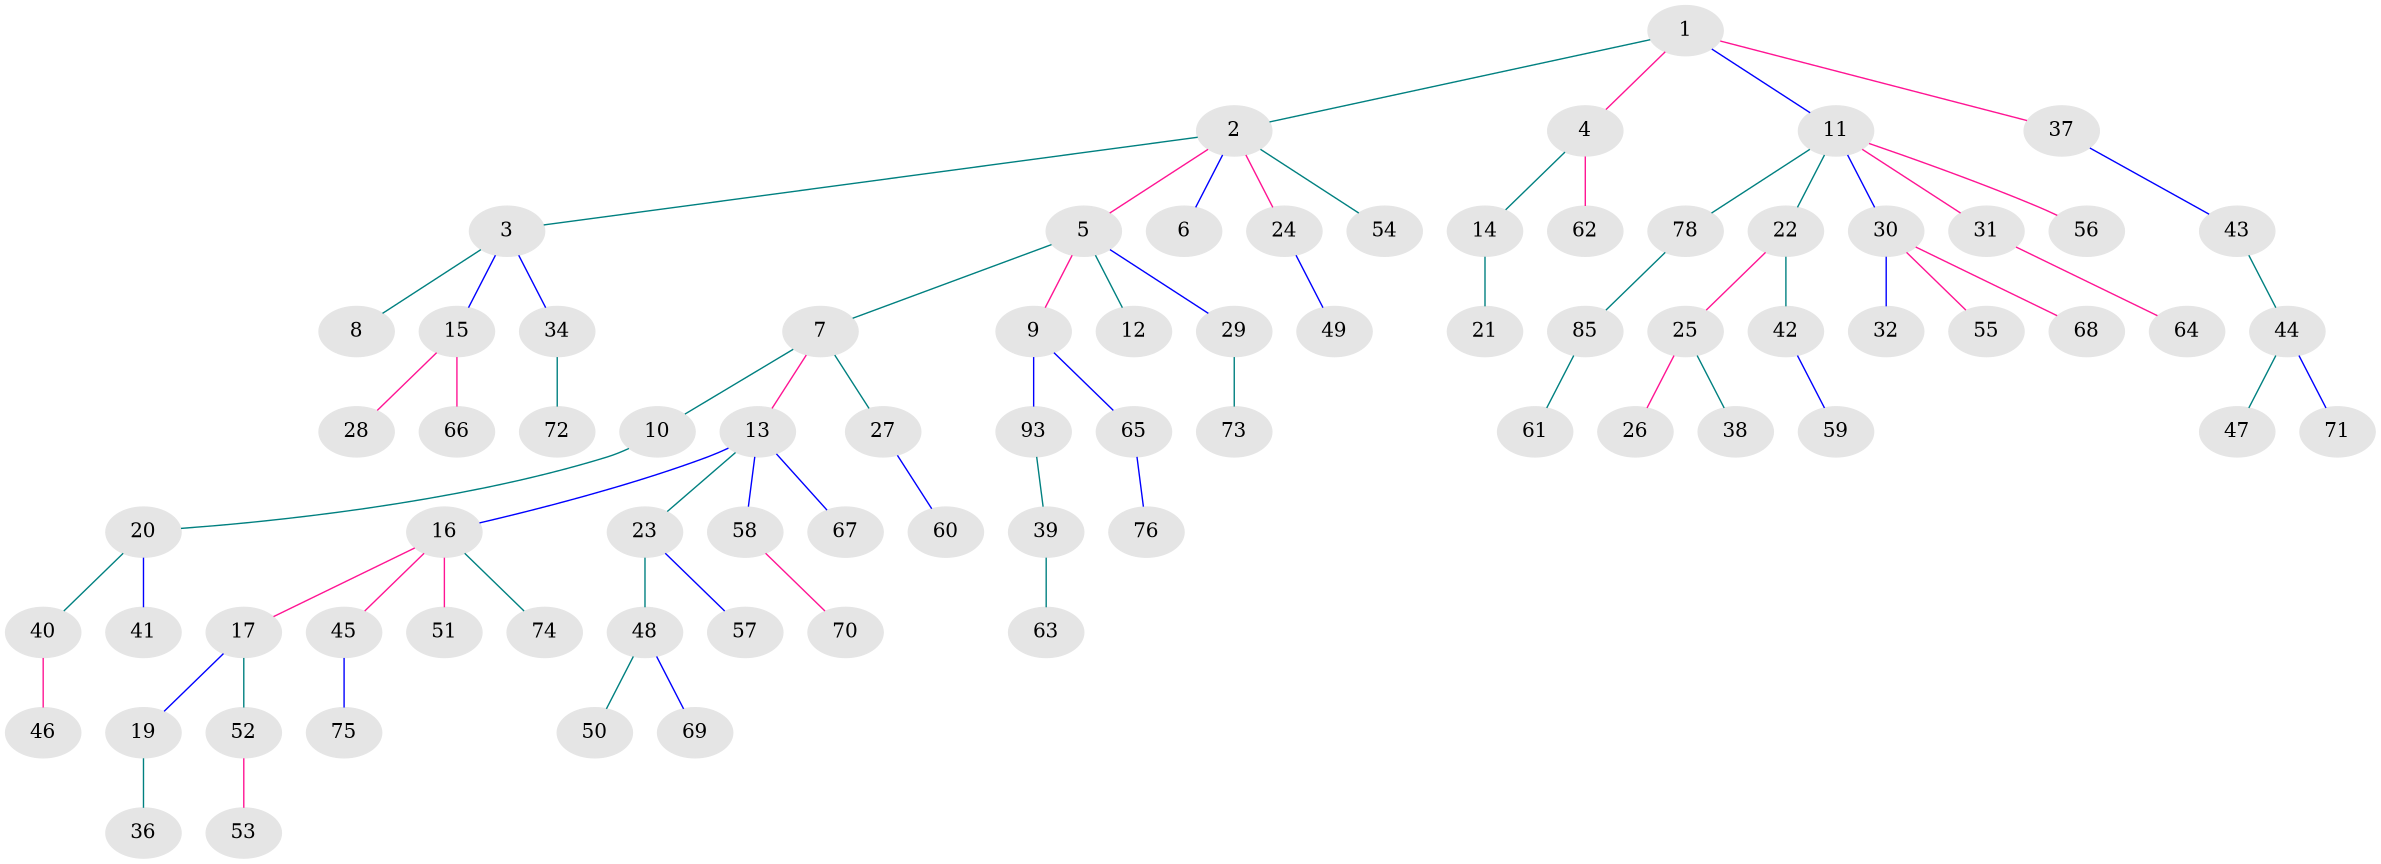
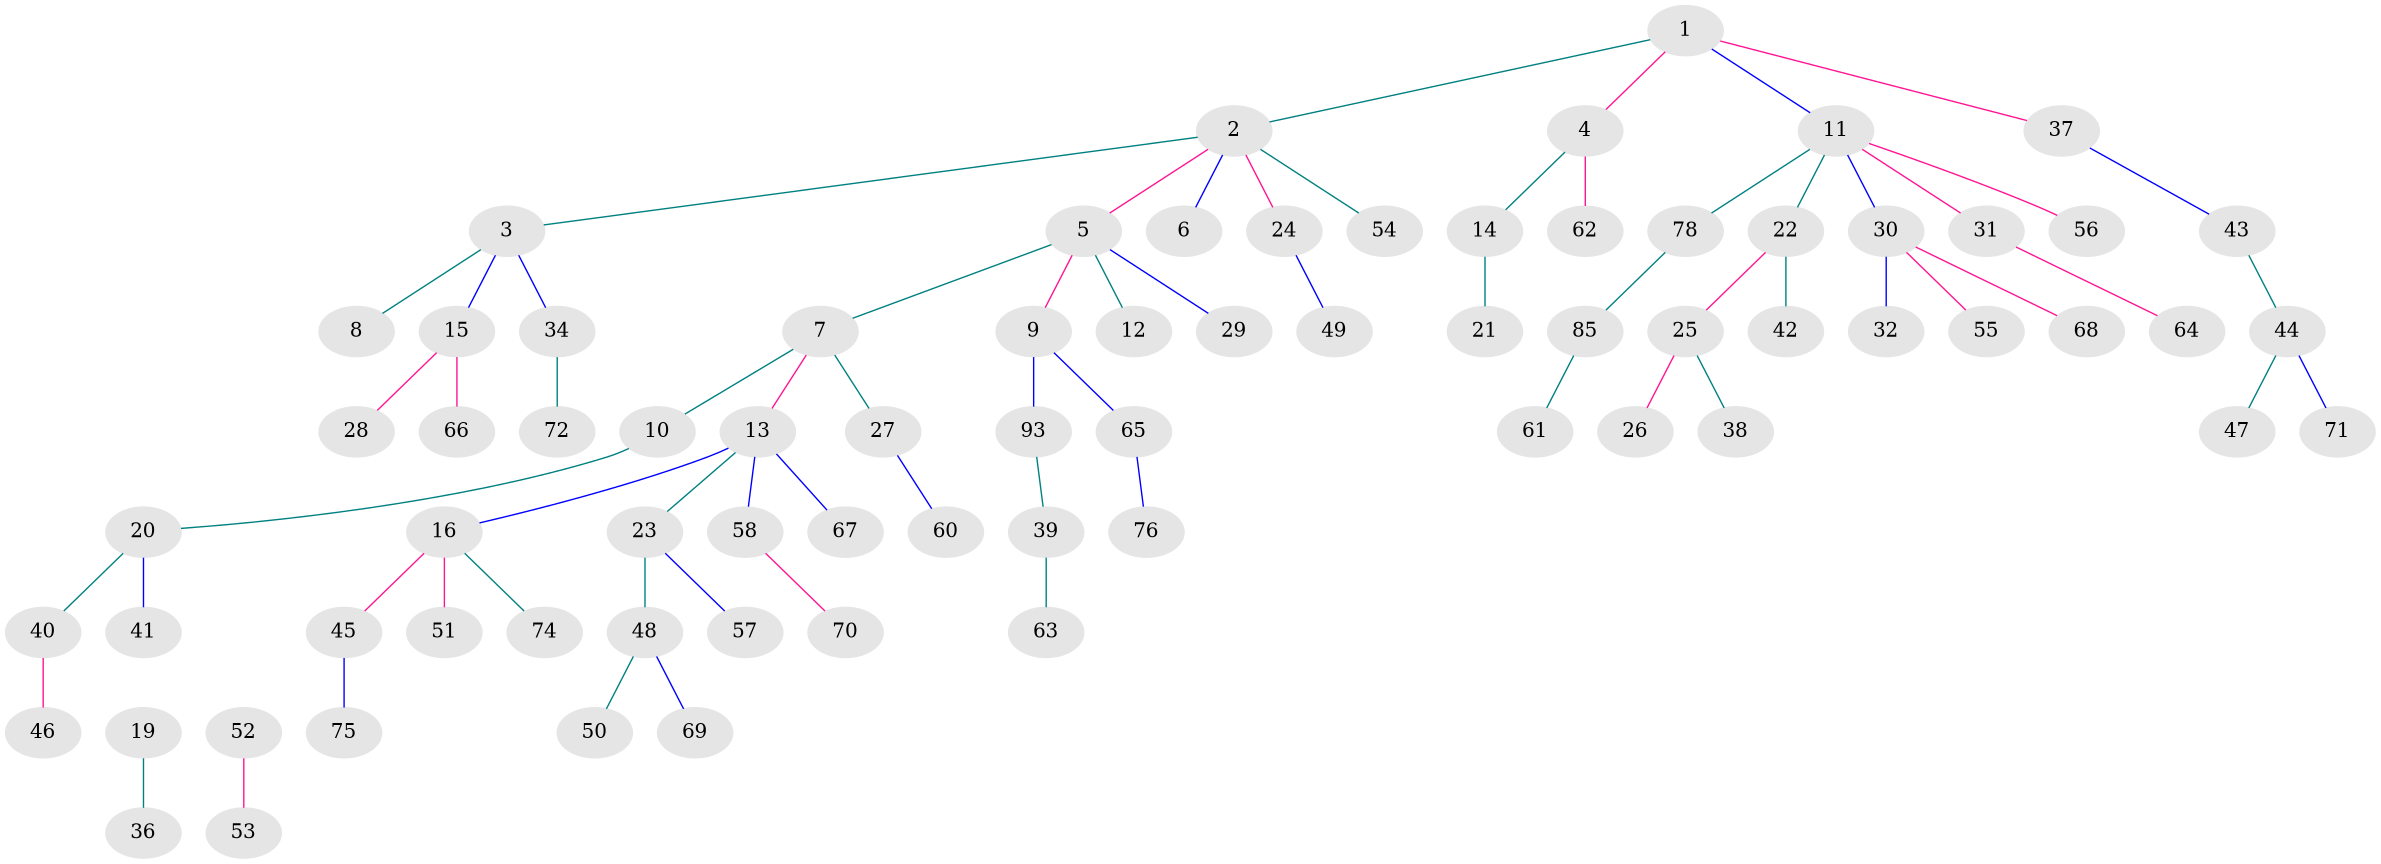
node "73": removed
node "59": removed
node "17": removed
